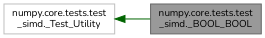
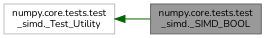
node "numpy.core.tests.test _simd._BOOL_BOOL": label "numpy.core.tests.test _simd._BOOL_BOOL" -> "numpy.core.tests.test _simd._SIMD_BOOL"
